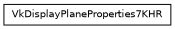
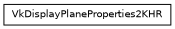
node "VkDisplayPlaneProperties7KHR": label "VkDisplayPlaneProperties7KHR" -> "VkDisplayPlaneProperties2KHR"
